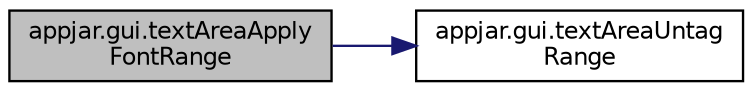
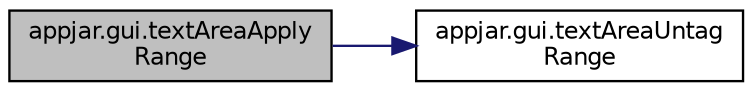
node "appjar.gui.textAreaApply FontRange": label "appjar.gui.textAreaApply FontRange" -> "appjar.gui.textAreaApply Range"
